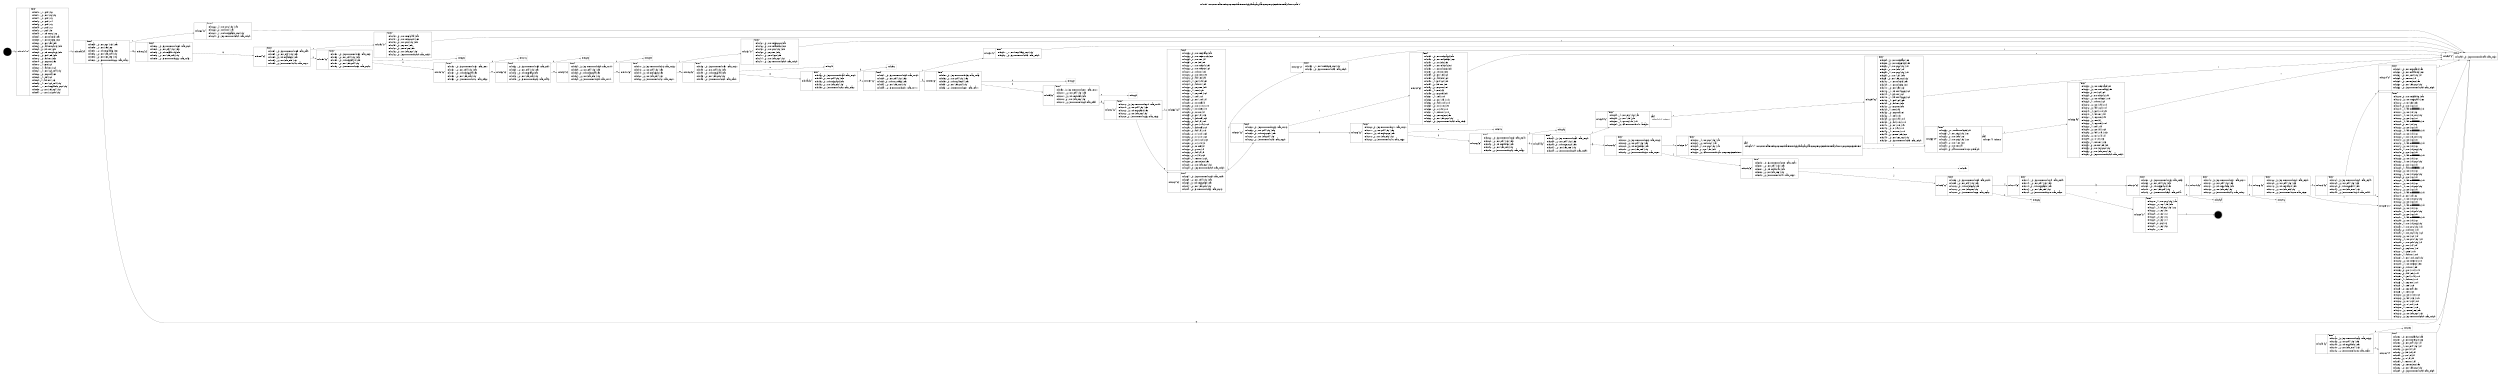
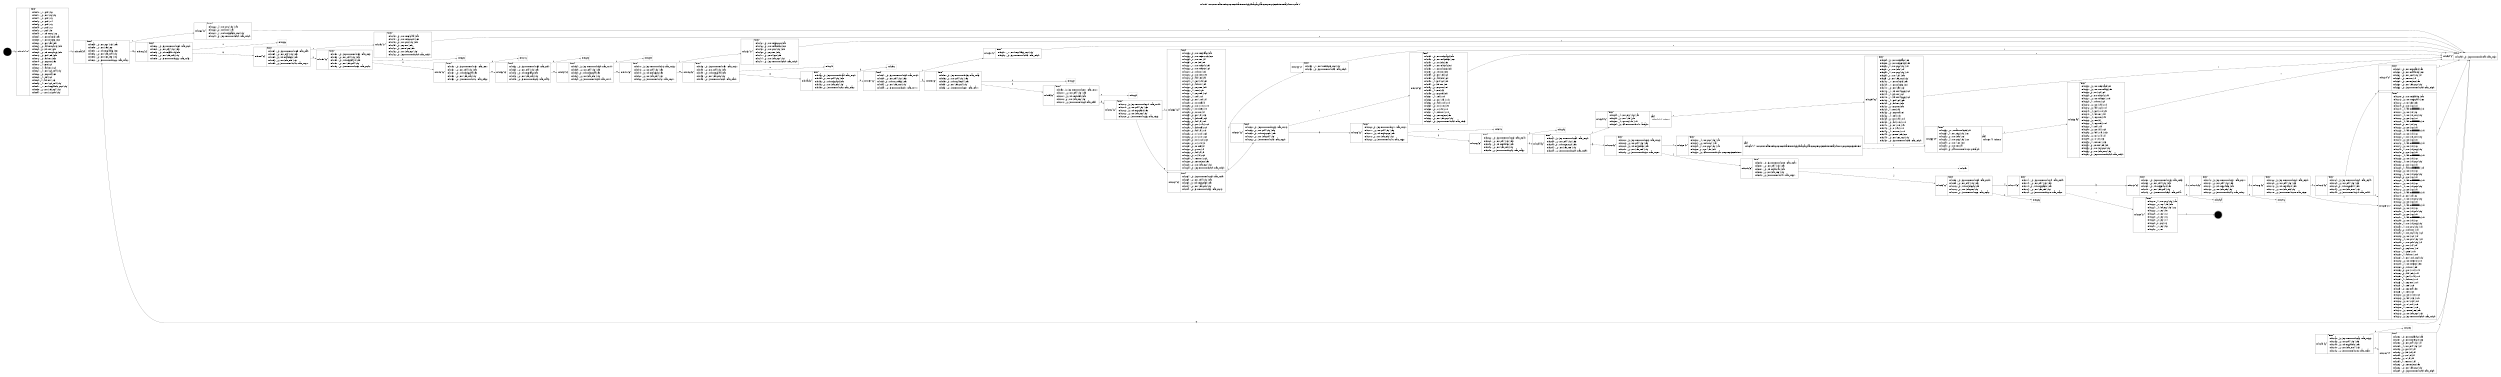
node "0x402338": added
